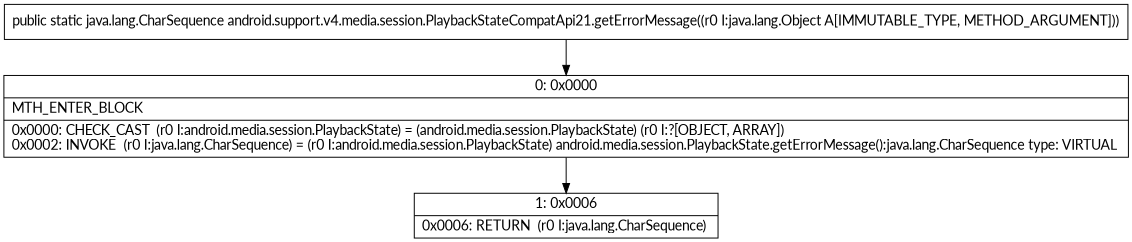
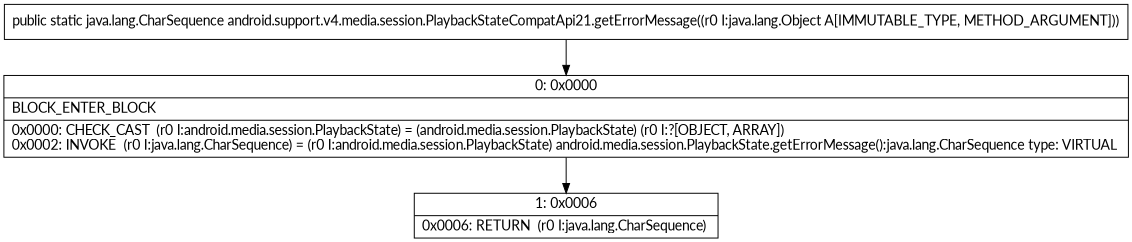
node "0: 0x0000": text "MTH_ENTER_BLOCK" -> "BLOCK_ENTER_BLOCK"
